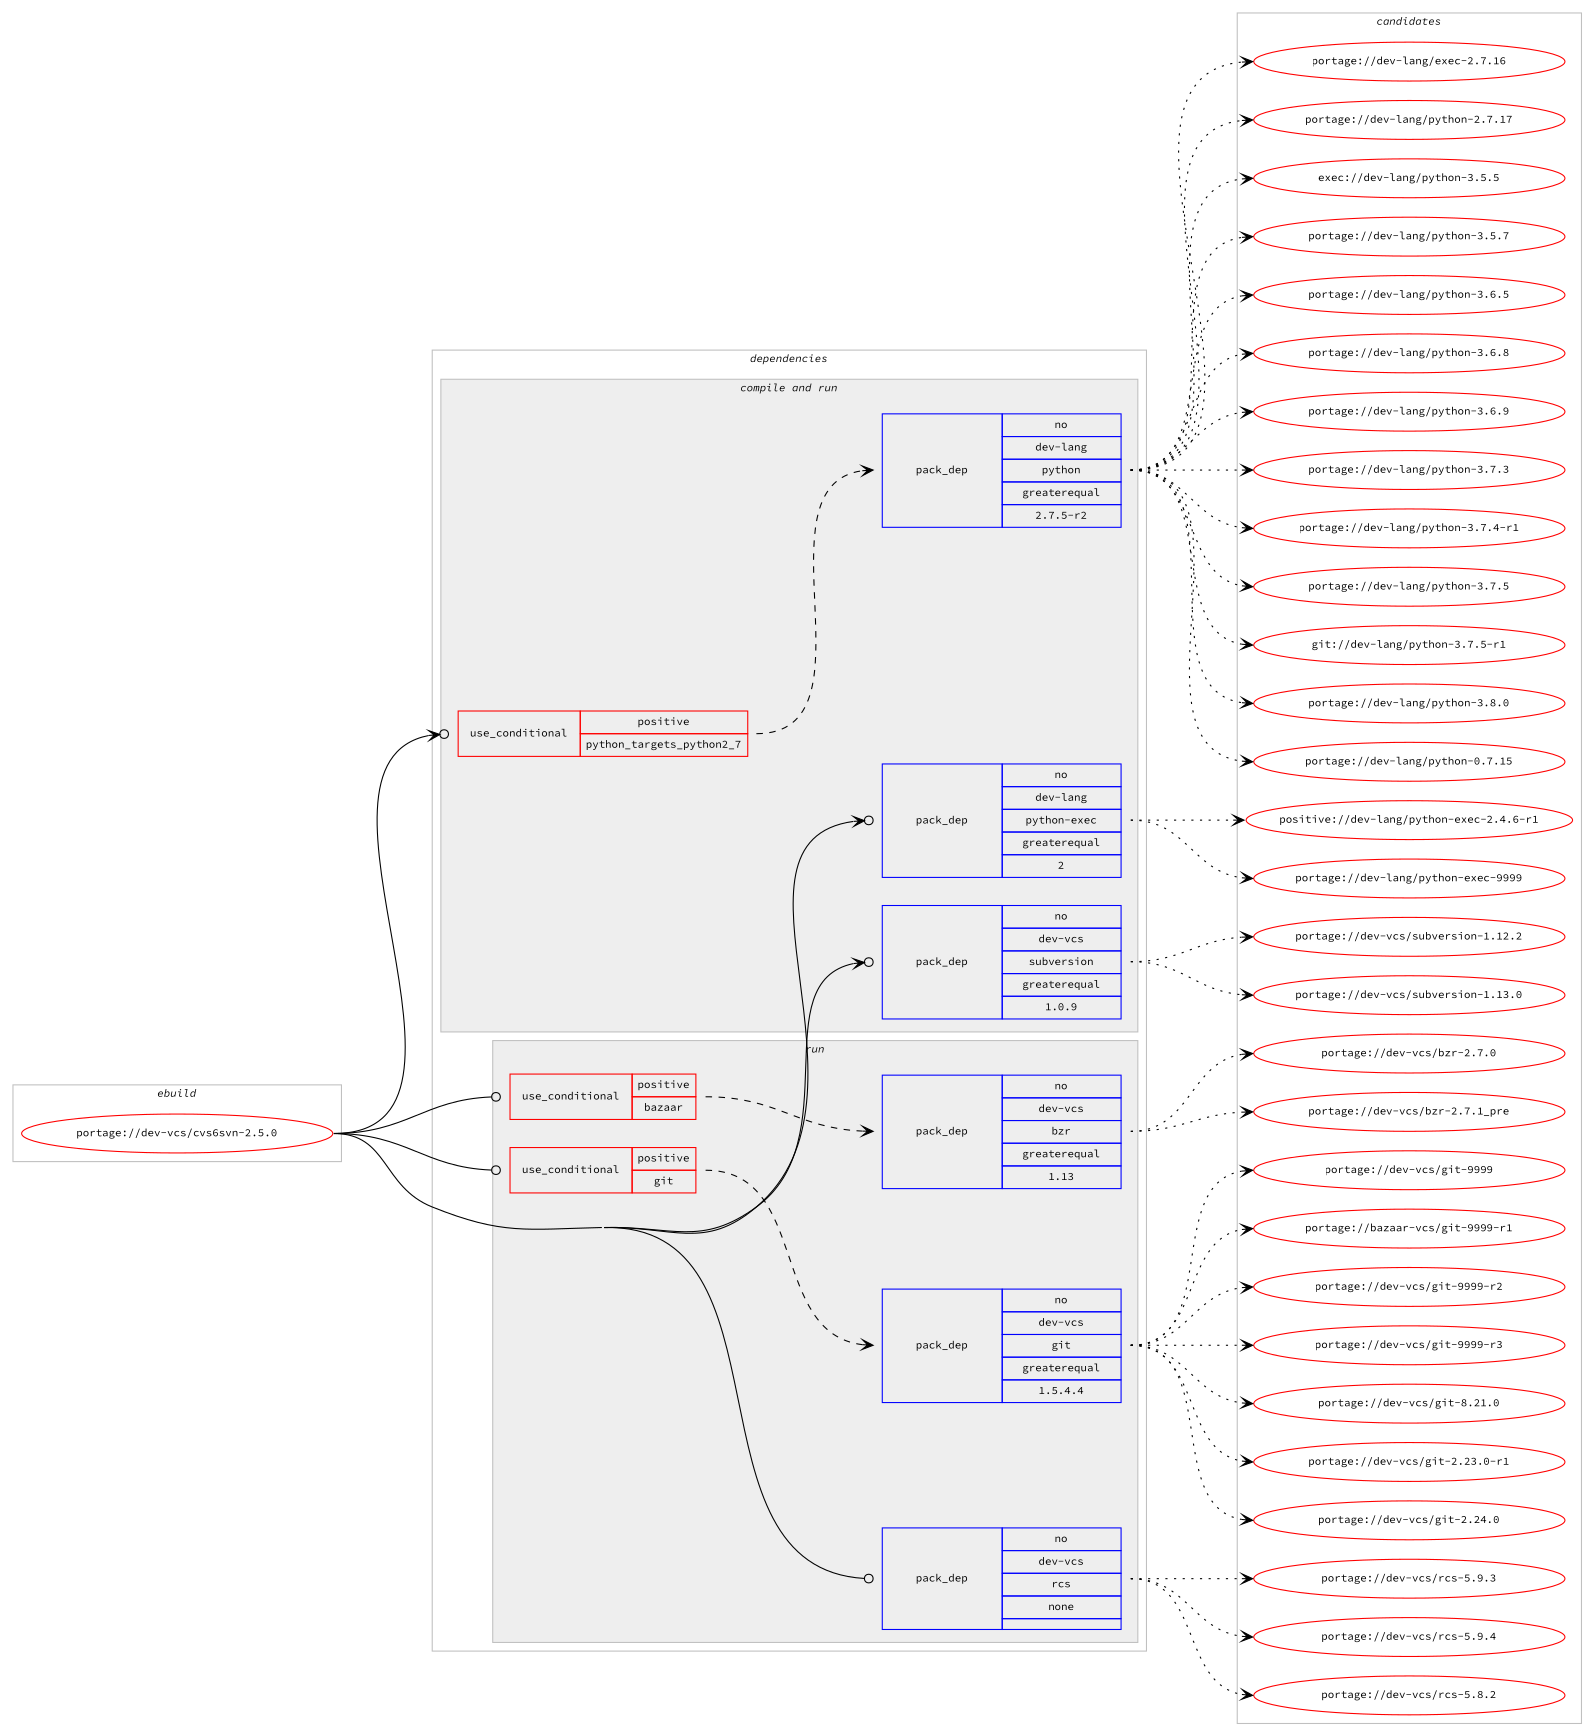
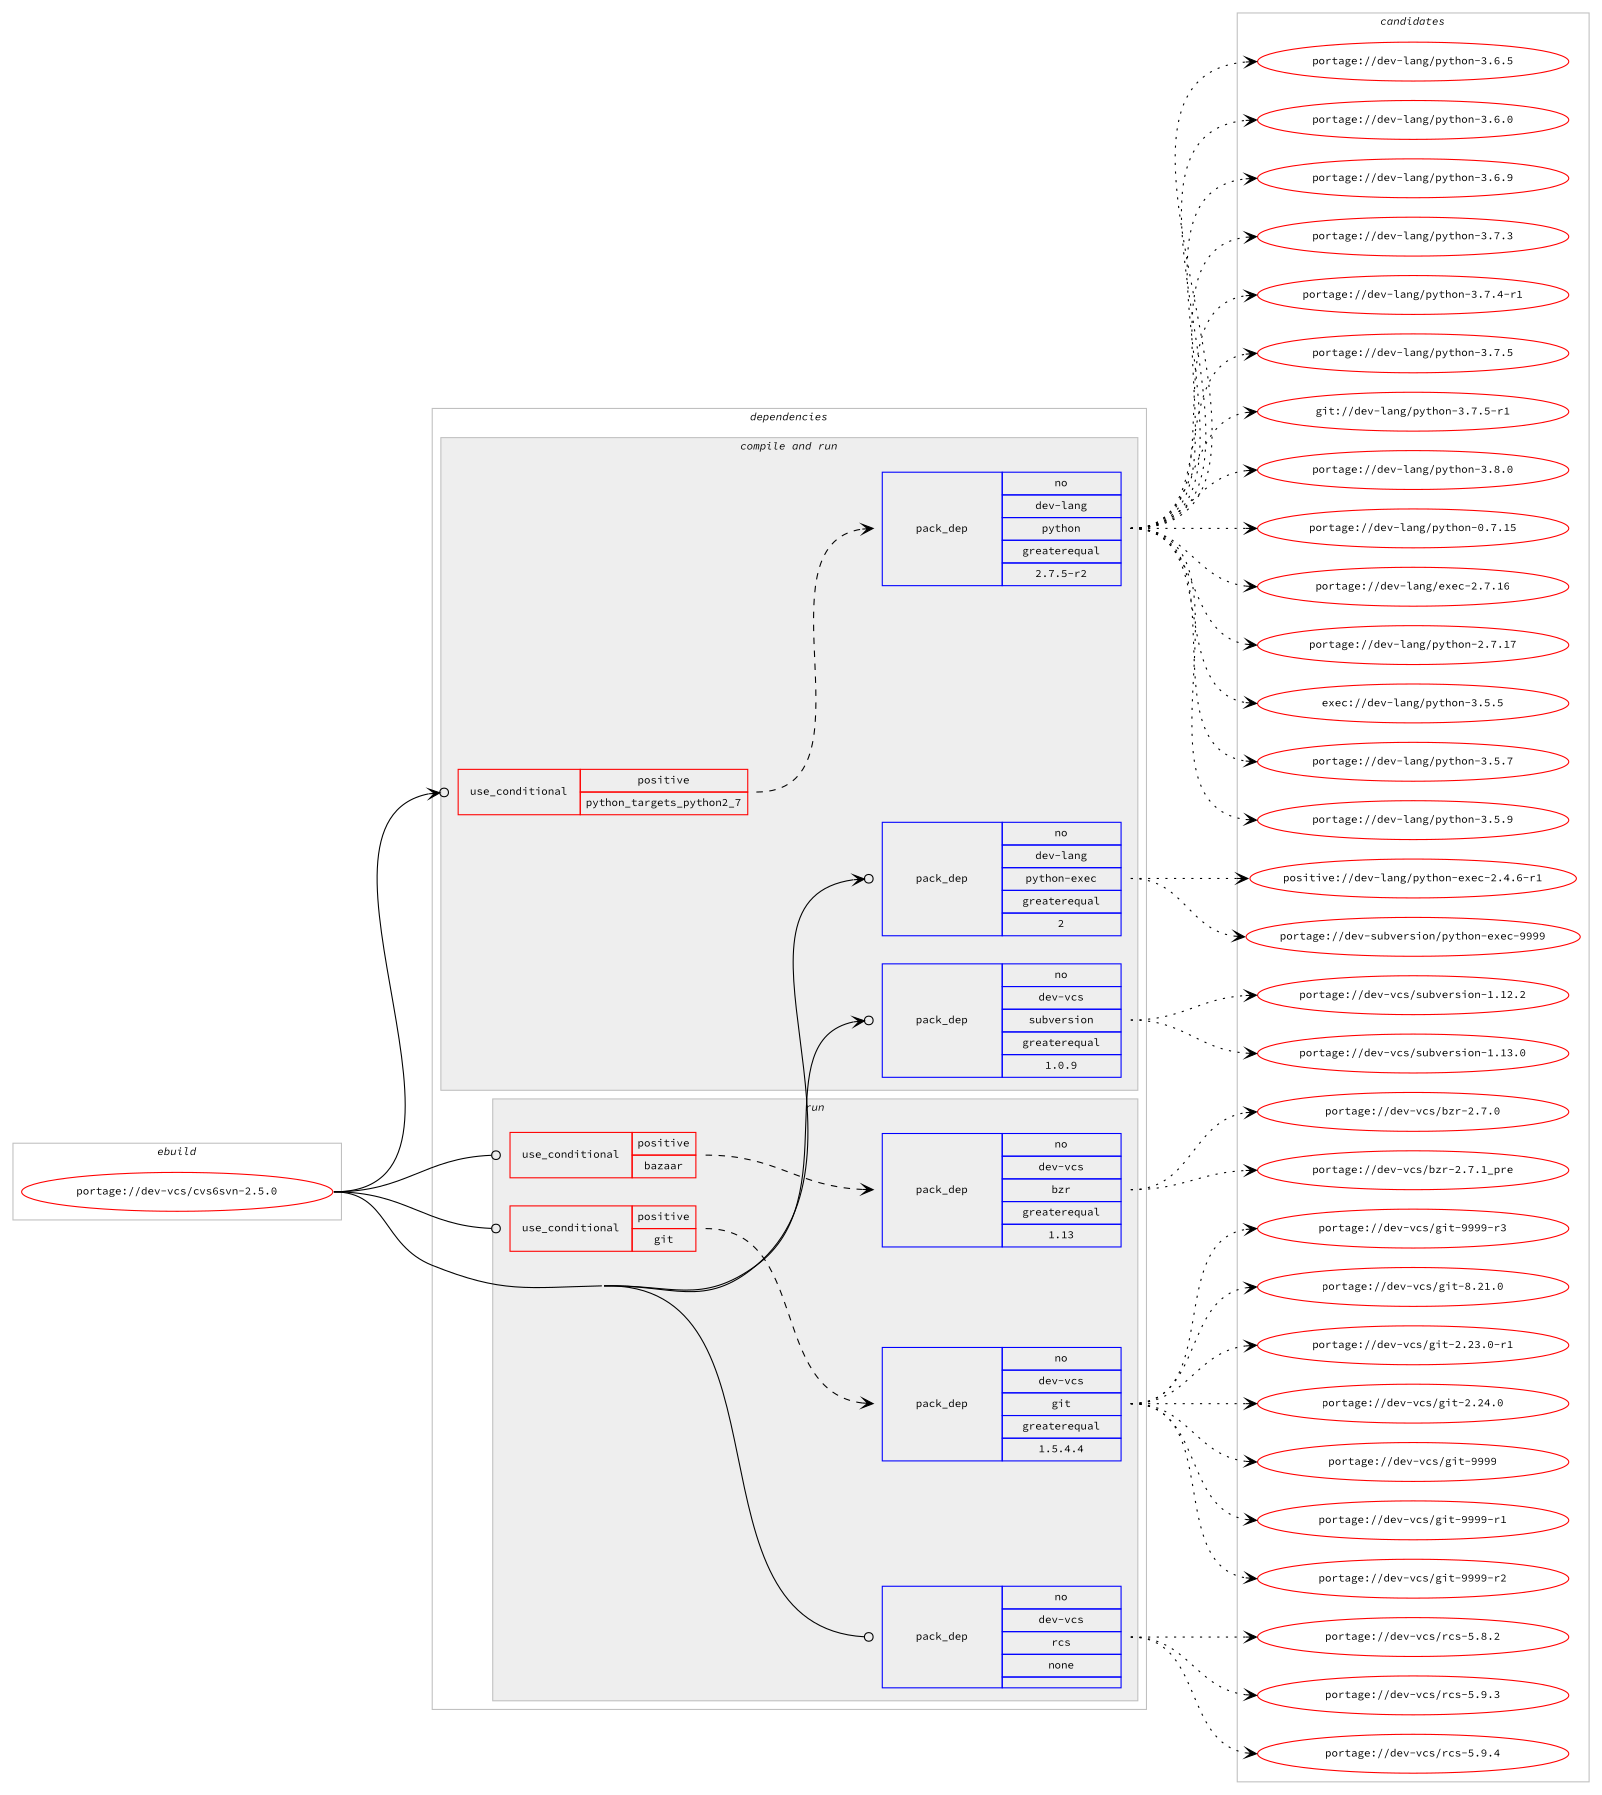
node "portage://dev-lang/python-3.6.8": label "portage://dev-lang/python-3.6.8" -> "portage://dev-lang/python-3.6.0"
node "portage://dev-lang/python-3.5.9": added
node "portage://dev-lang/python-exec-9999": label "portage://dev-lang/python-exec-9999" -> "portage://dev-subversion/python-exec-9999"
node "portage://bazaar-vcs/git-9999-r1": label "portage://bazaar-vcs/git-9999-r1" -> "portage://dev-vcs/git-9999-r1"
